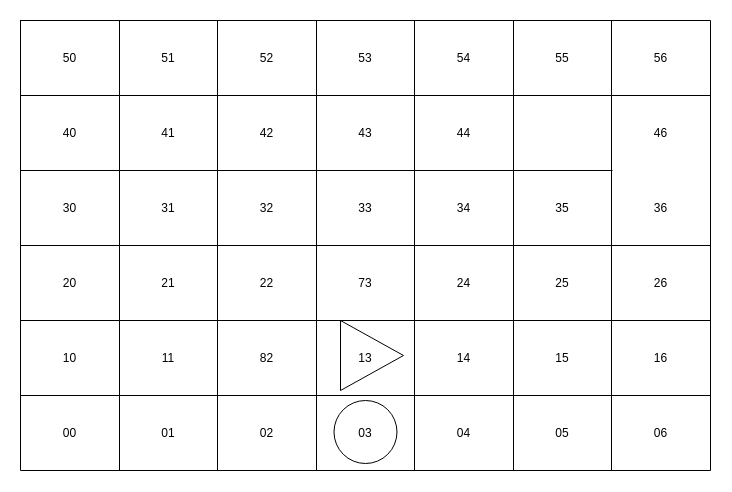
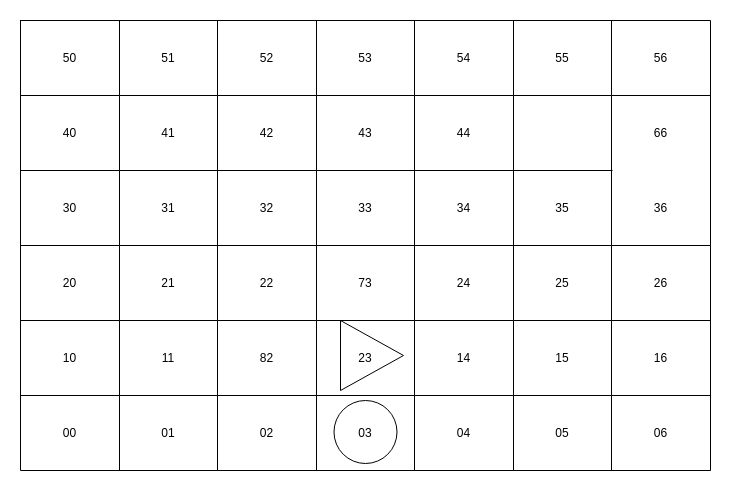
node "46": label "46" -> "66"
node "13": label "13" -> "23"
